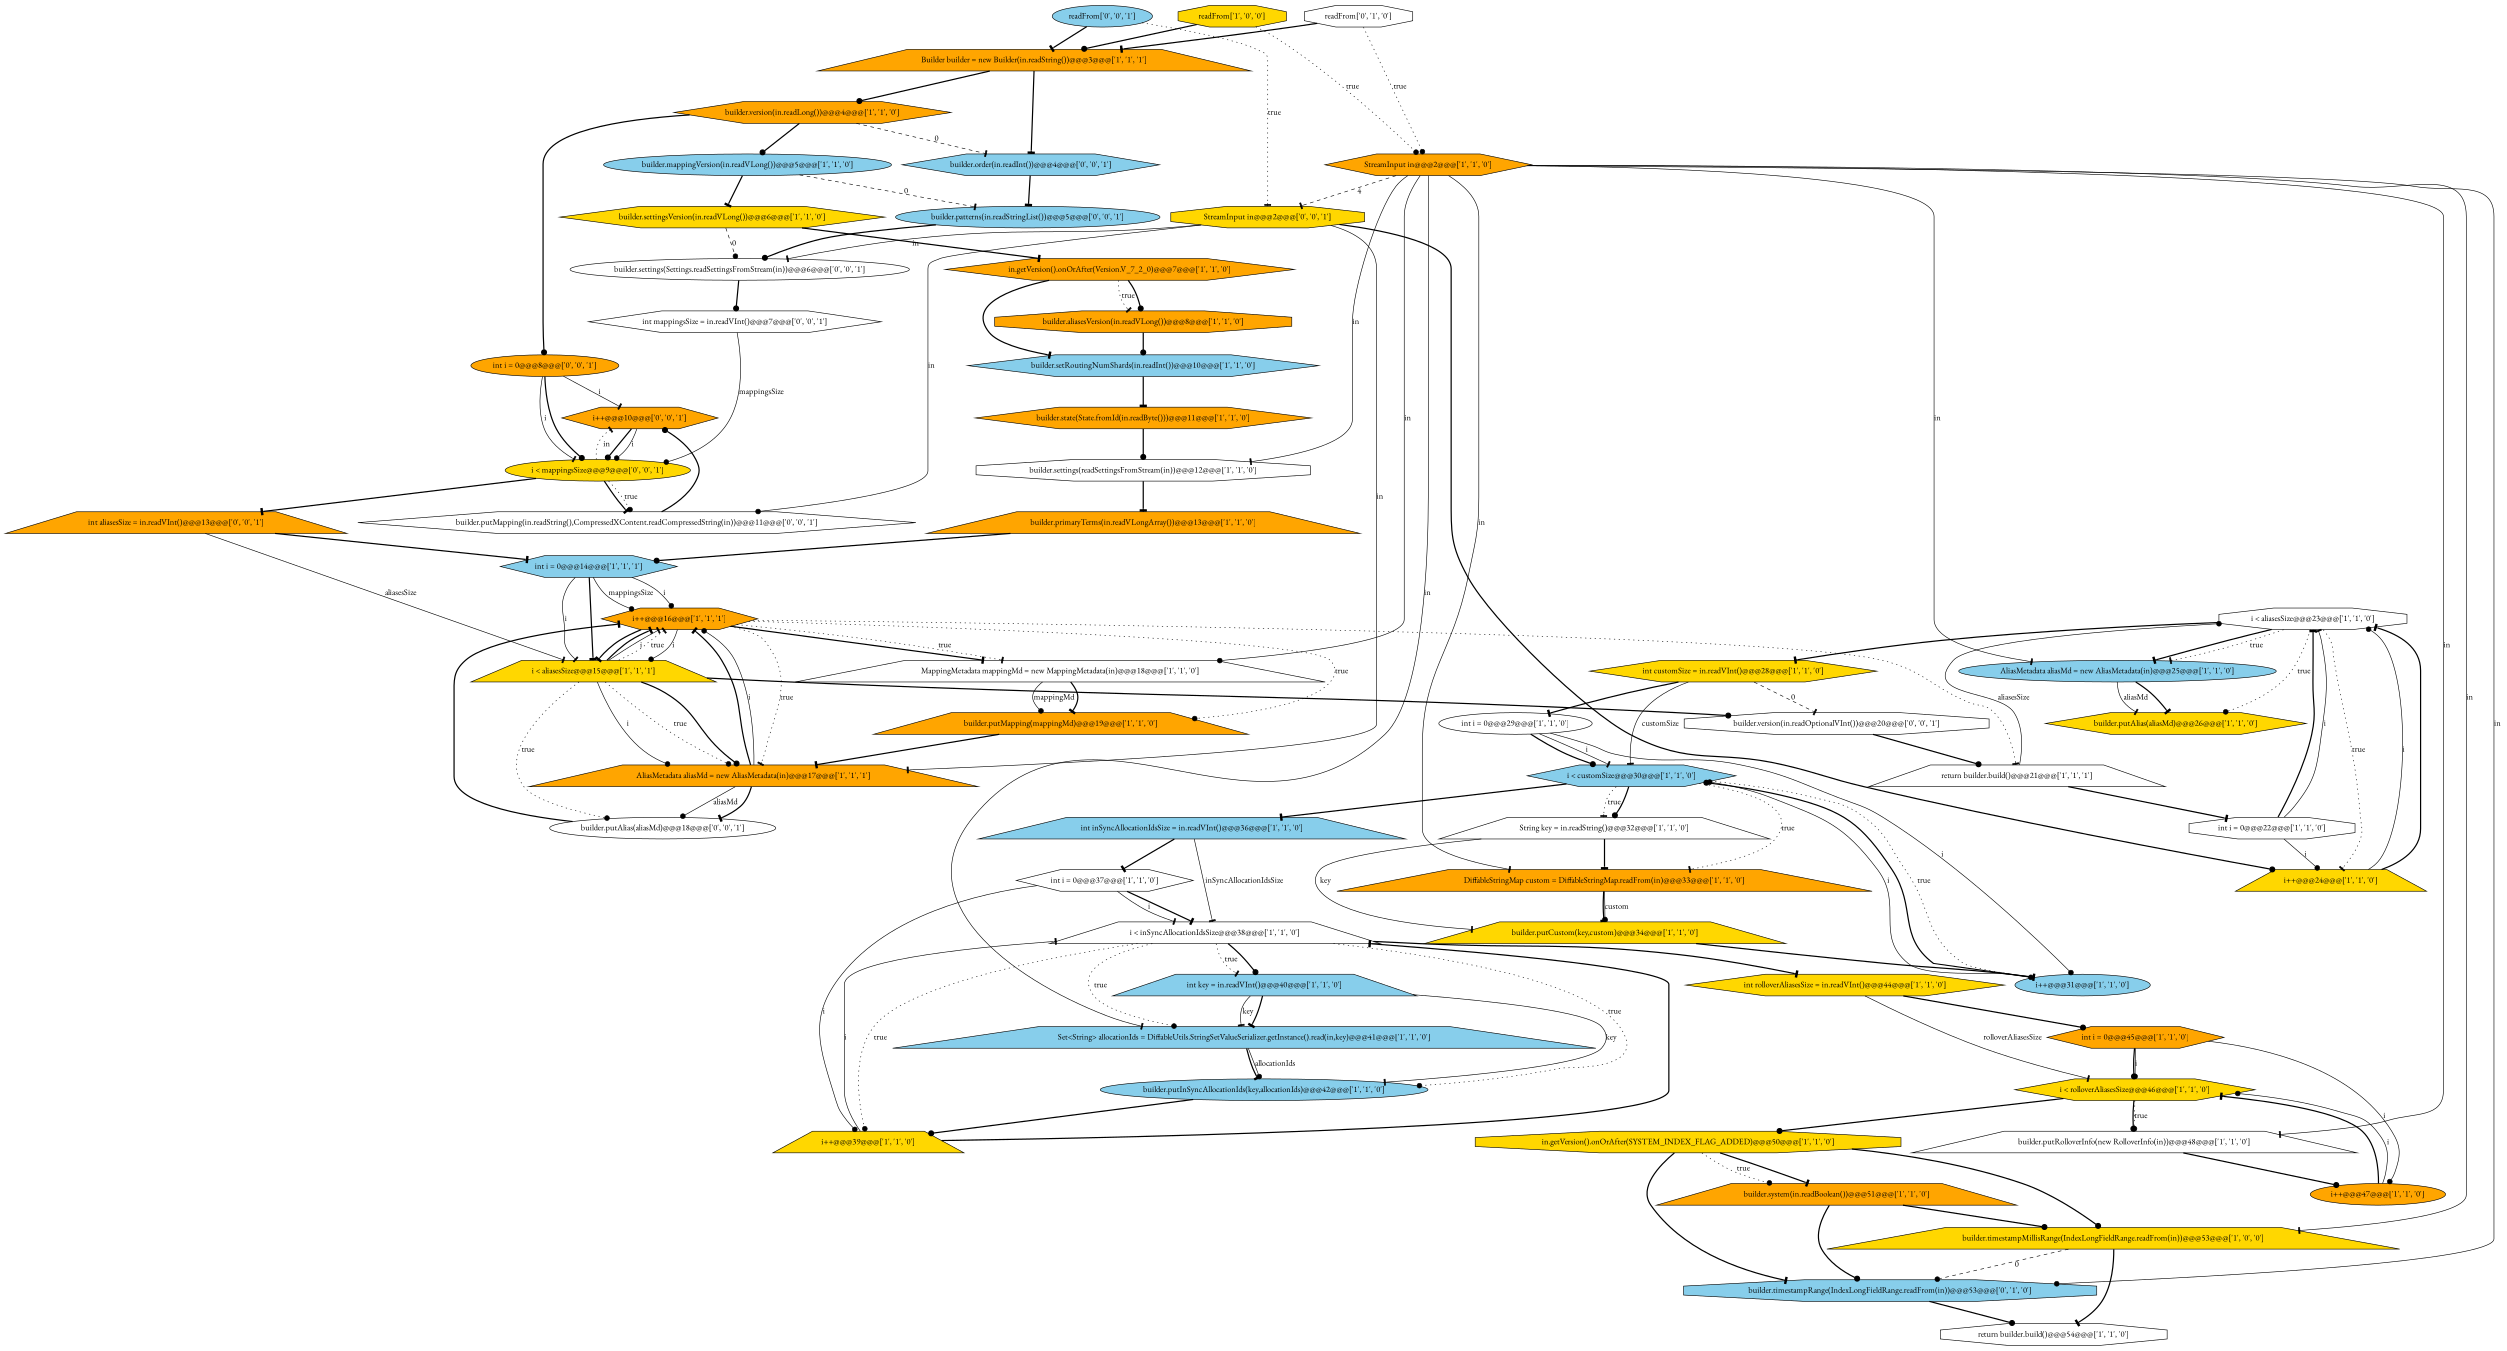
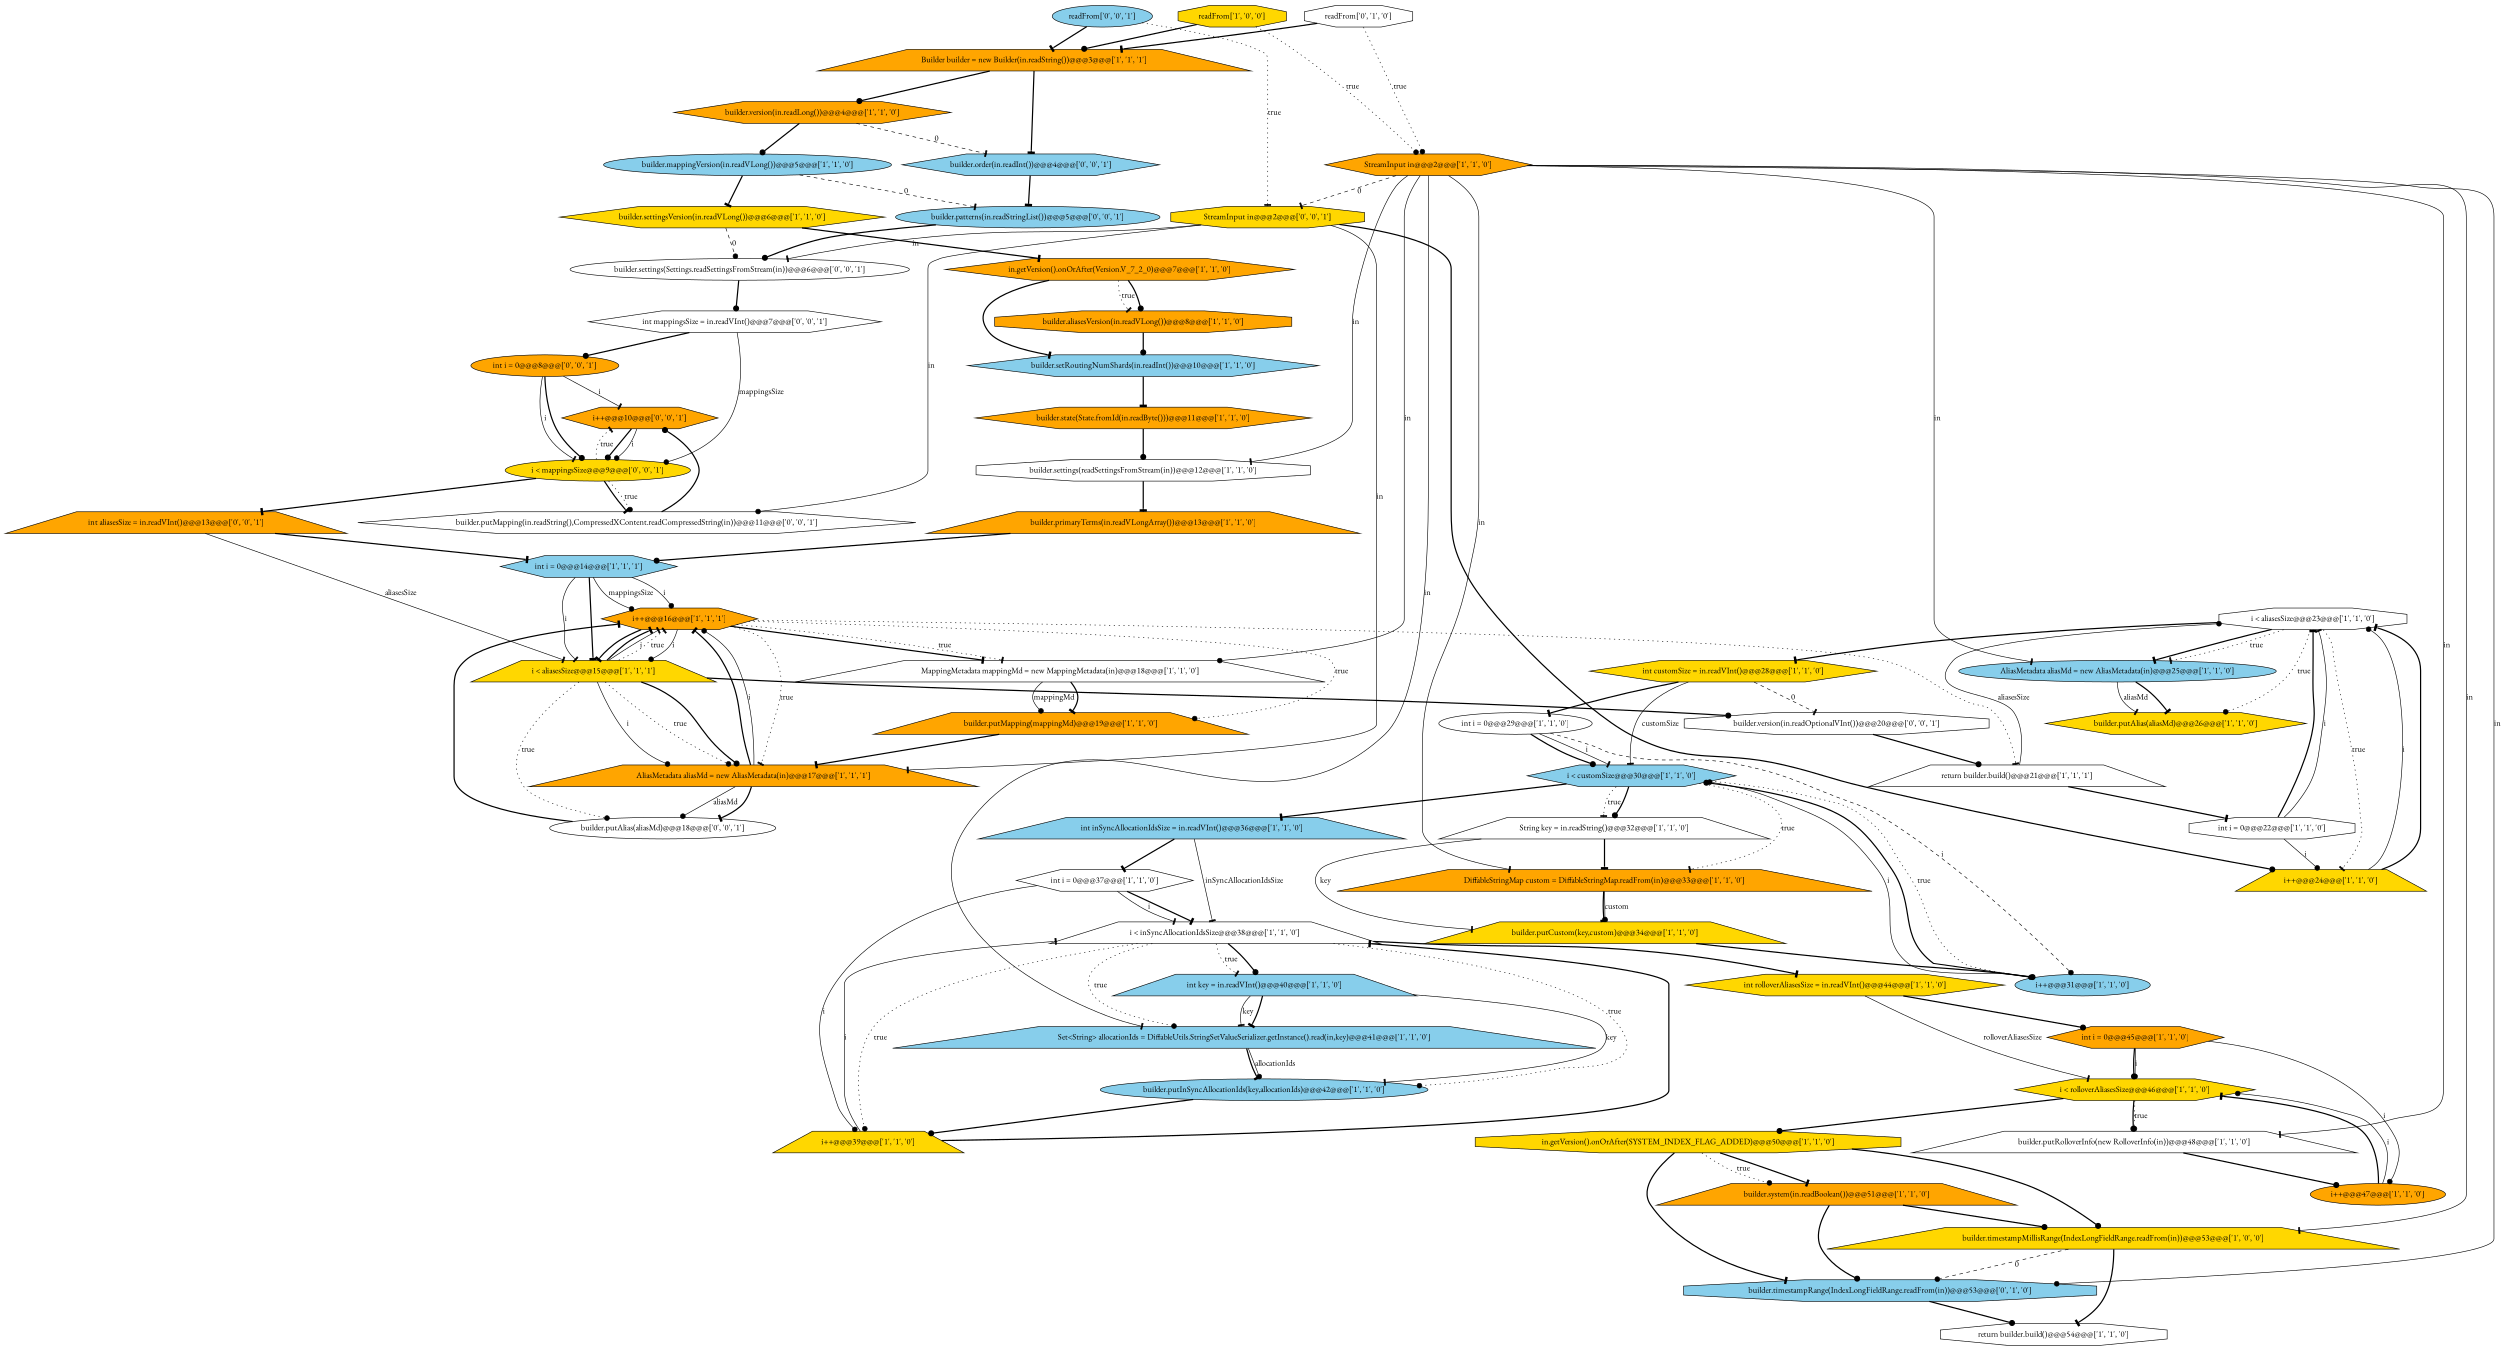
edge "builder.version(in.readLong())@@@4@@@['1', '1', '0']" -> "int i = 0@@@8@@@['0', '0', '1']": now "int mappingsSize = in.readVInt()@@@7@@@['0', '0', '1']" -> "int i = 0@@@8@@@['0', '0', '1']"
edge "StreamInput in@@@2@@@['1', '1', '0']" -> "StreamInput in@@@2@@@['0', '0', '1']": label "4" -> "0"
edge "i < mappingsSize@@@9@@@['0', '0', '1']" -> "i++@@@10@@@['0', '0', '1']": label "in" -> "true"
edge "int i = 0@@@29@@@['1', '1', '0']" -> "i++@@@31@@@['1', '1', '0']": style solid -> dashed
edge "builder.putCustom(key,custom)@@@34@@@['1', '1', '0']" -> "i++@@@31@@@['1', '1', '0']": arrowhead tee -> dot
